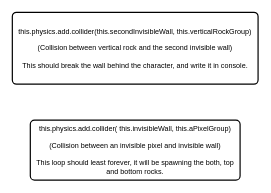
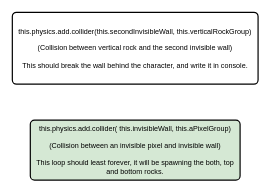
node "this.physics.add.collider( this.invisibleWall, this.aPixelGroup) (Collision between an invisible pixel and invisible wall) This loop should least forever, it will be spawning the both, top and bottom rocks.": fillcolor #ffffff -> #d5e8d4
